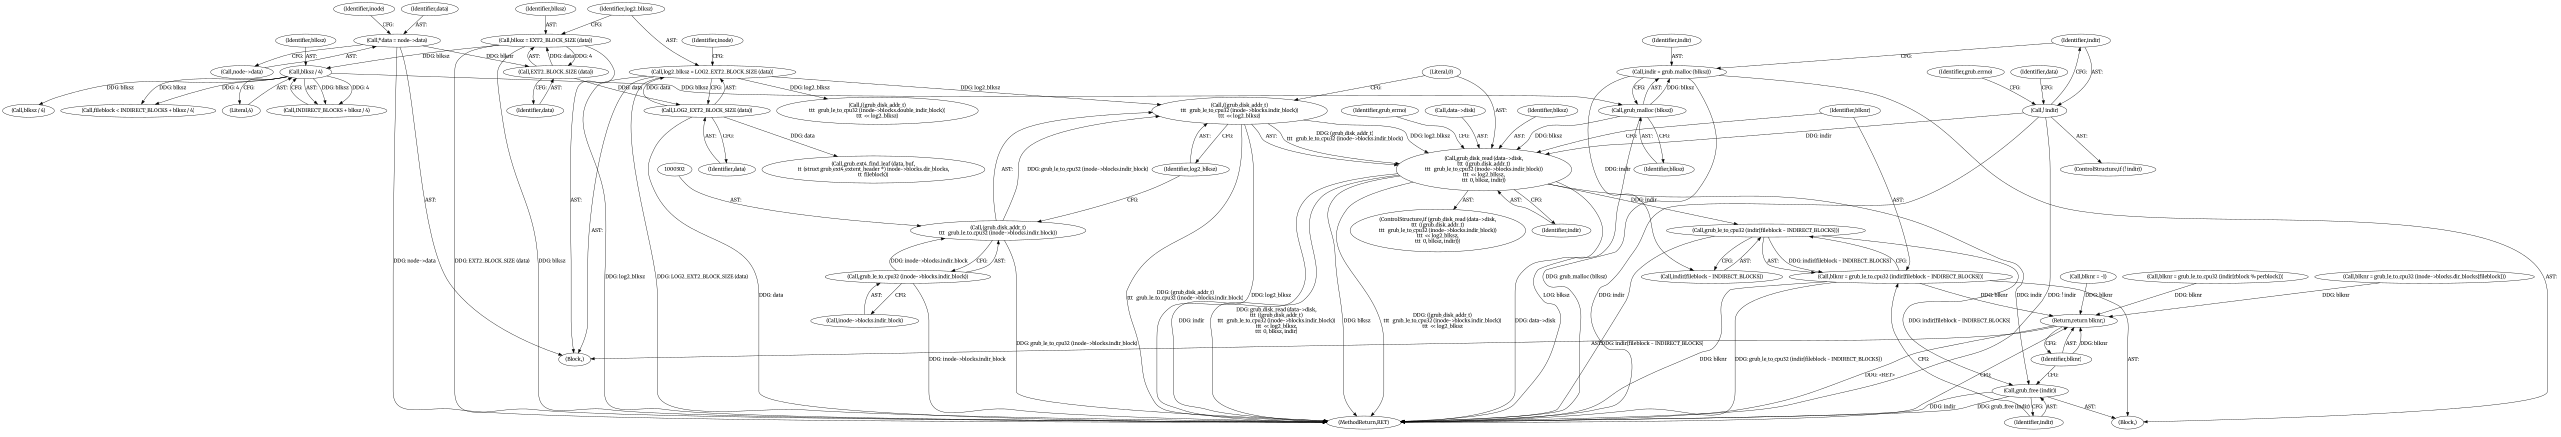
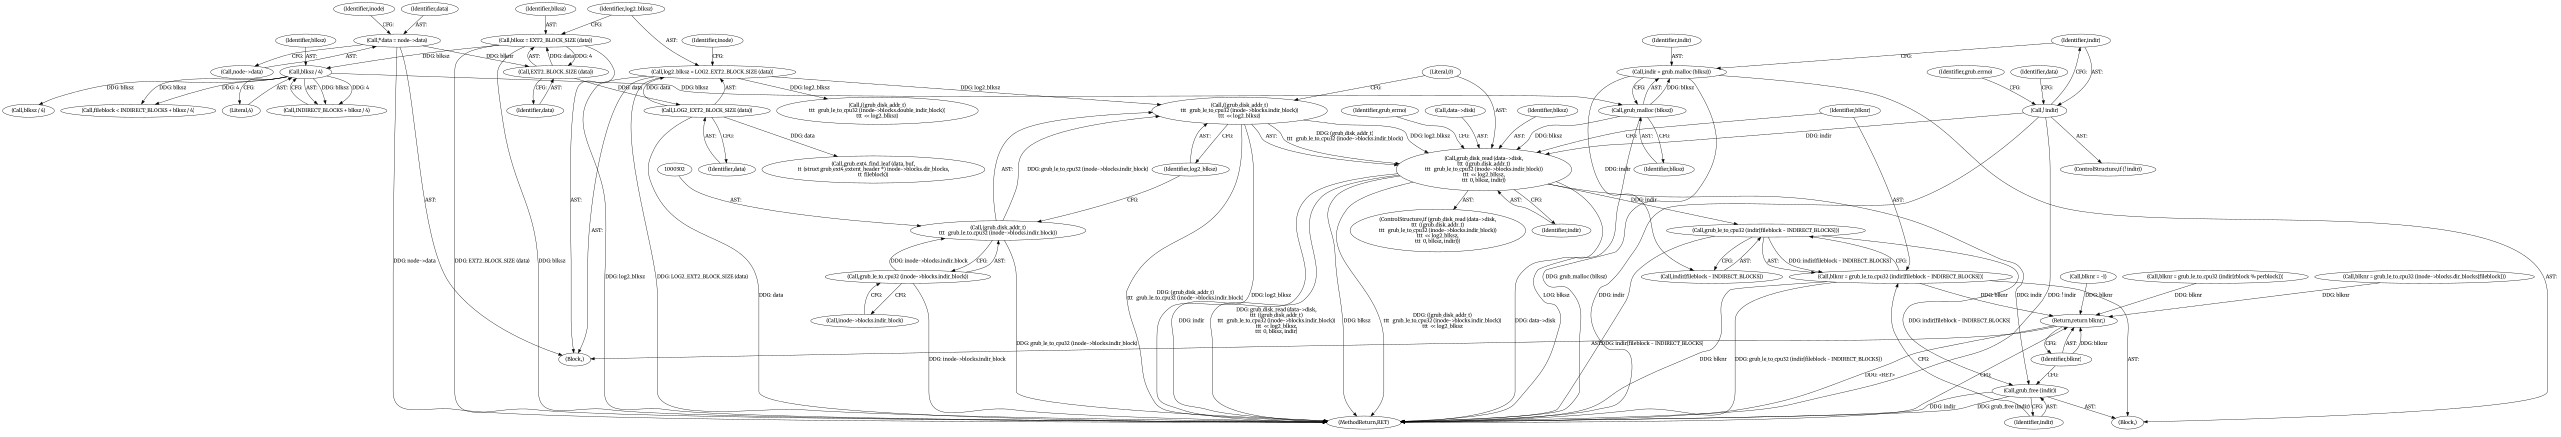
edge "(Call,log2_blksz = LOG2_EXT2_BLOCK_SIZE (data))" -> "(Call,LOG2_EXT2_BLOCK_SIZE (data))": removed, label "CFG:"
edge "(Call,inode->blocks.indir_block)" -> "(Call,grub_le_to_cpu32 (inode->blocks.indir_block))": label "AST: " -> "CFG: "
